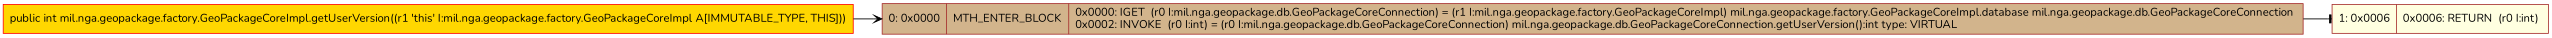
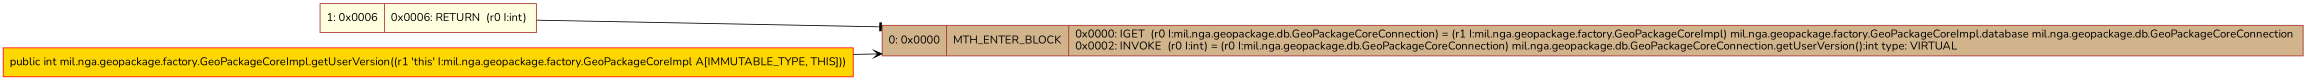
edge "0: 0x0000" -> "1: 0x0006": reversed
